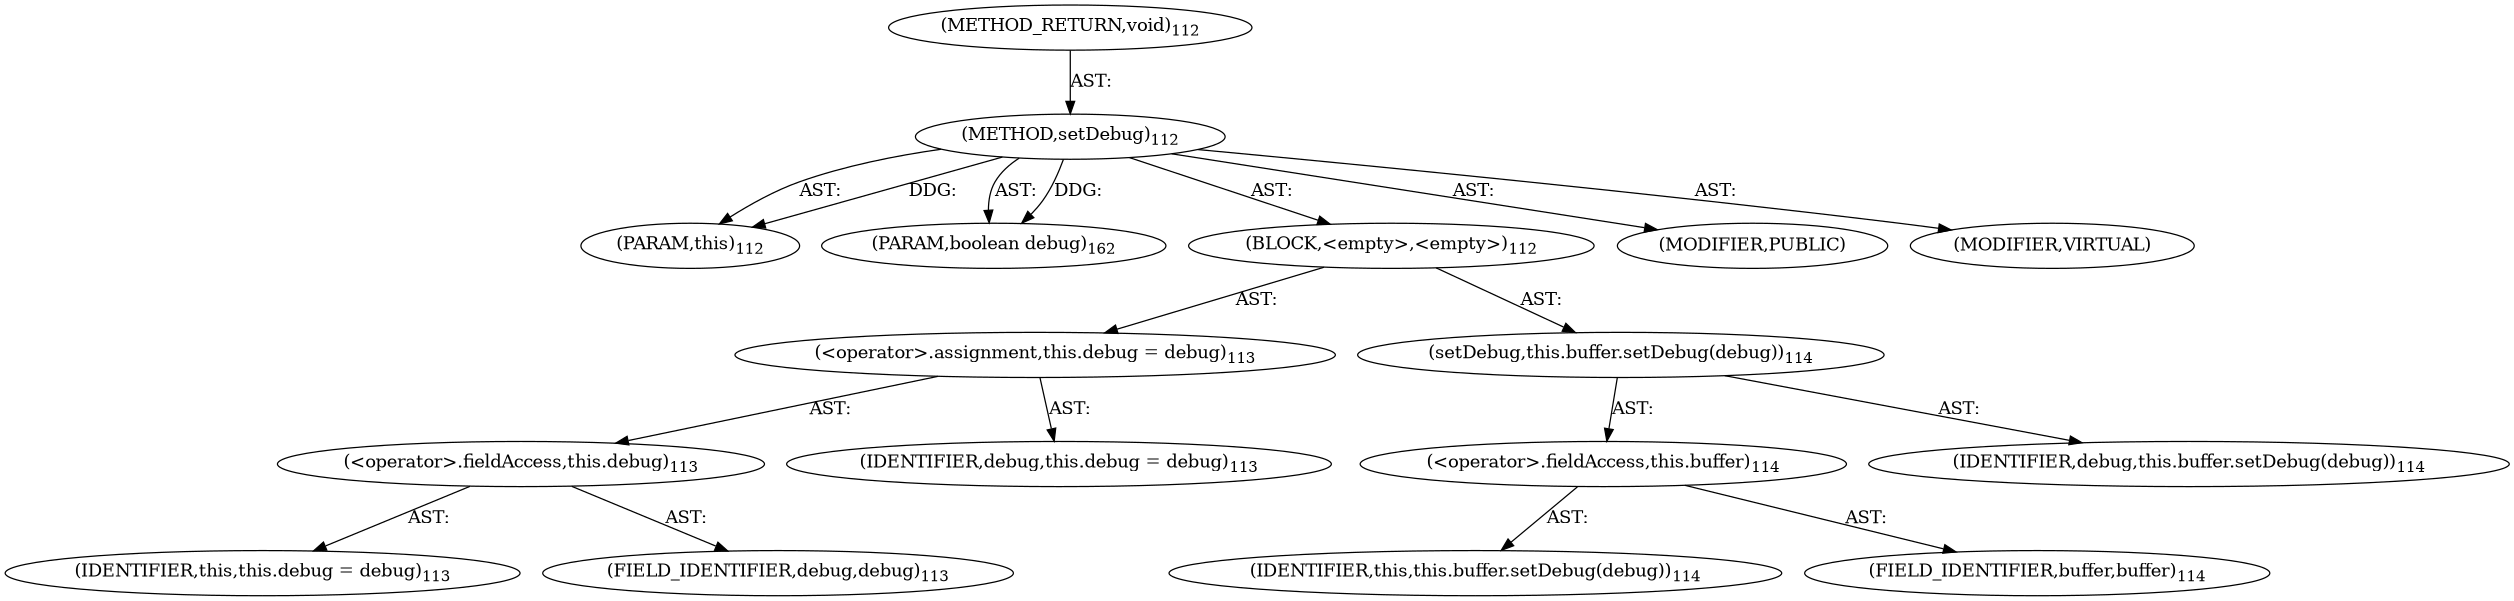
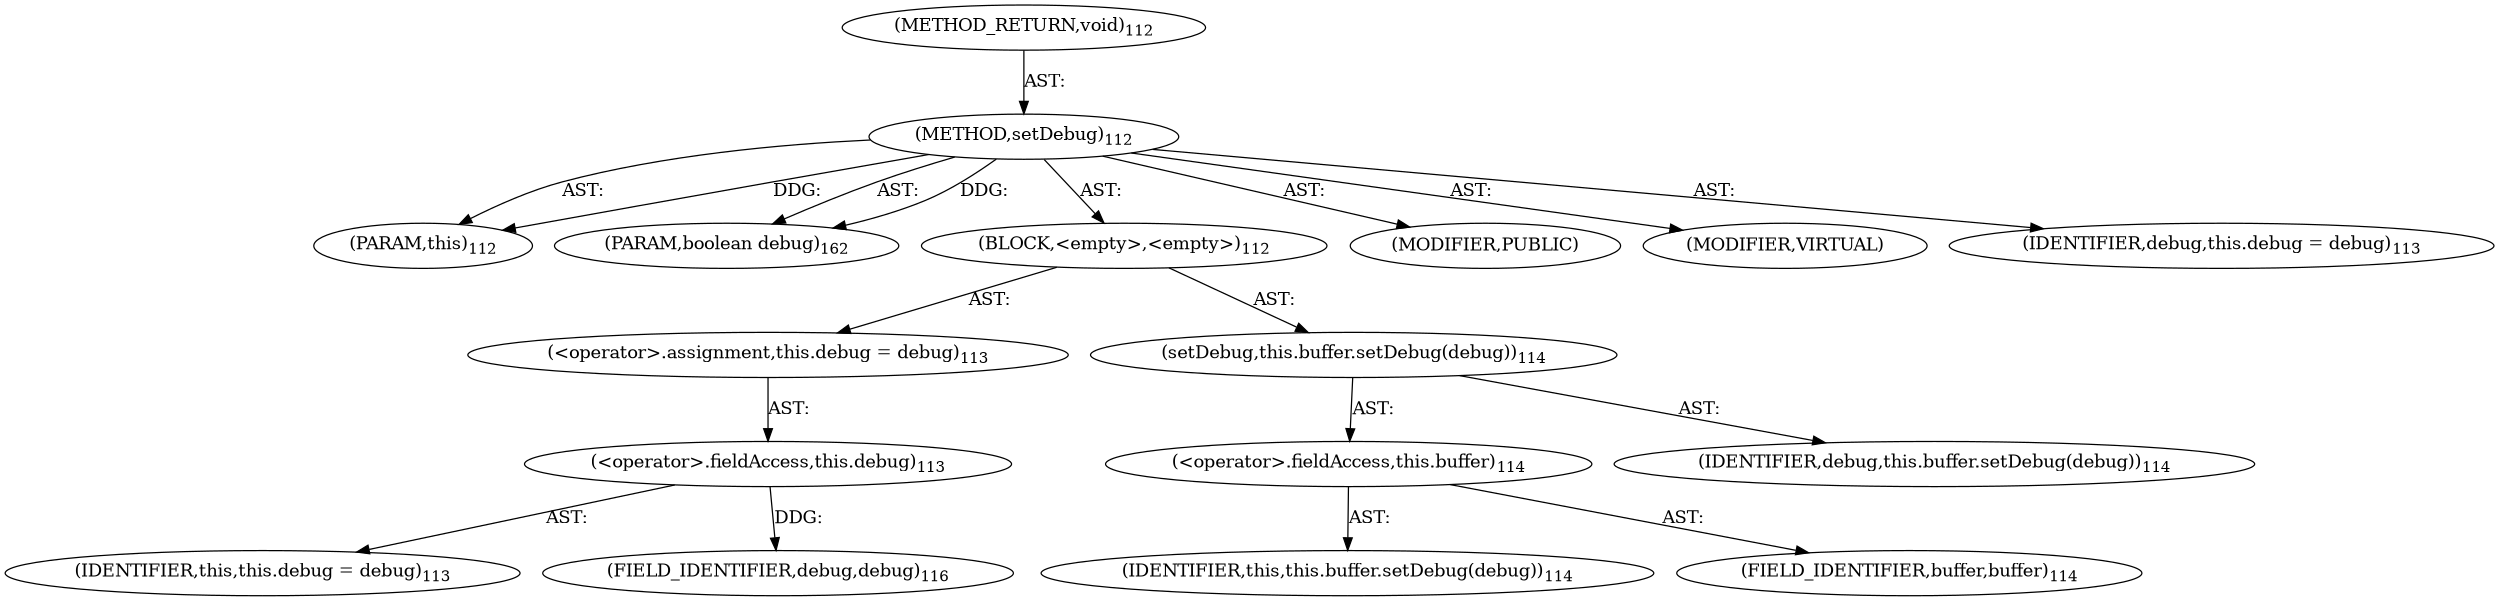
edge "(<operator>.assignment,this.debug = debug)" -> "(IDENTIFIER,debug,this.debug = debug)": now "(METHOD,setDebug)" -> "(IDENTIFIER,debug,this.debug = debug)"
edge "(<operator>.fieldAccess,this.debug)" -> "(FIELD_IDENTIFIER,debug,debug)": label "AST: " -> "DDG: "
node "(FIELD_IDENTIFIER,debug,debug)": text "113" -> "116"
